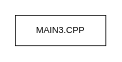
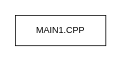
node "MAIN3.CPP": label "MAIN3.CPP" -> "MAIN1.CPP"
